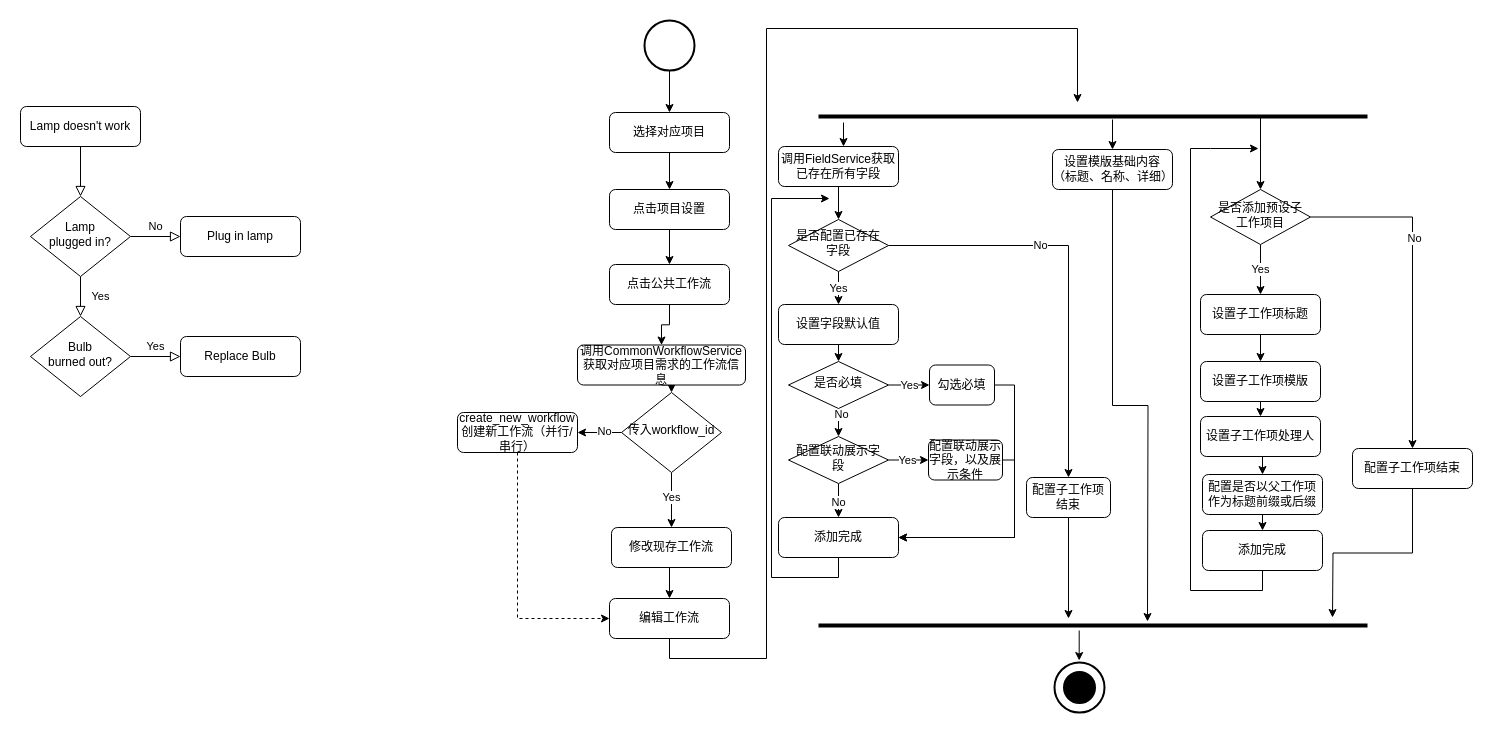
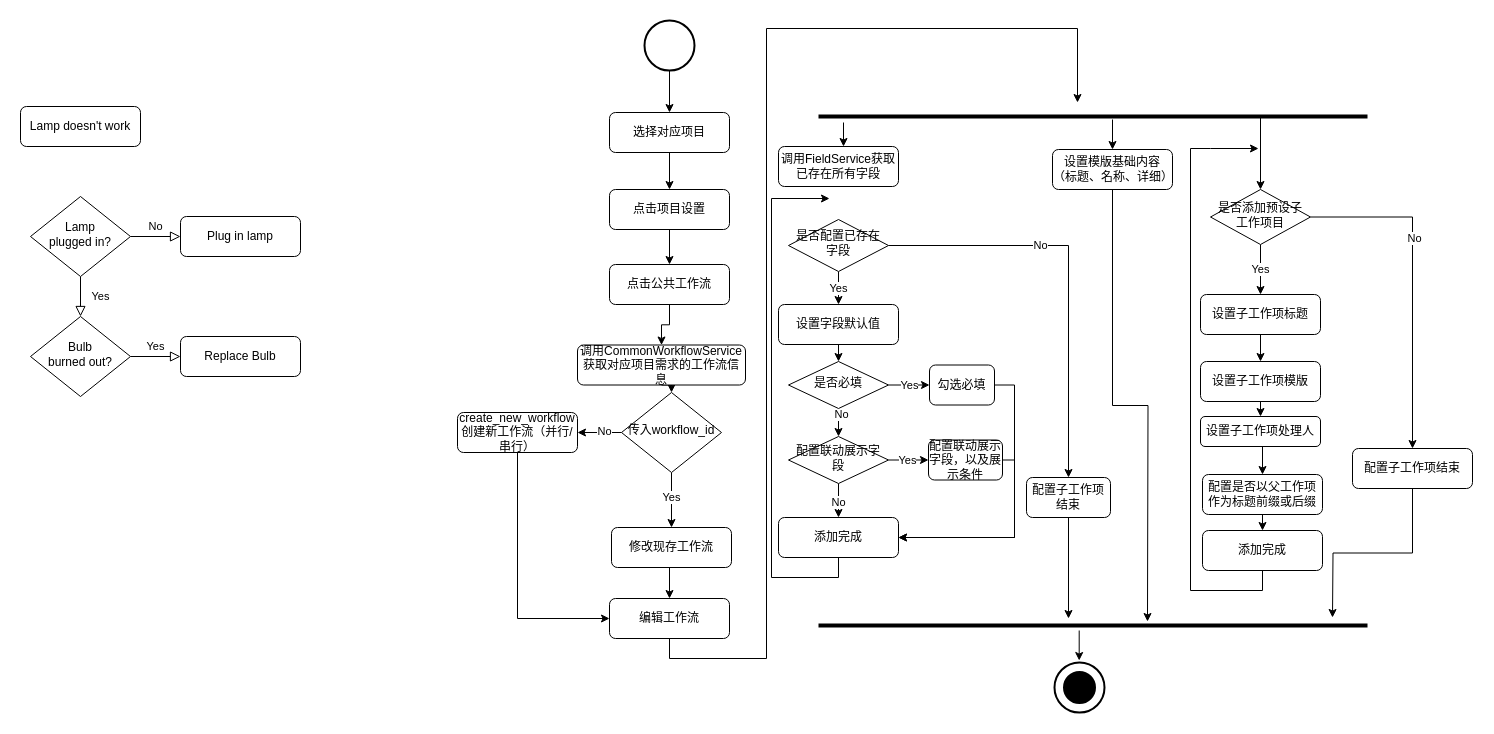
edge "Lamp doesn't work" -> "Lamp plugged in?": removed
edge "调用FieldService获取已存在所有字段" -> "是否配置已存在字段": removed
node "设置子工作项处理人": size 120x40 -> 120x30
edge "create_new_workflow 创建新工作流（并行/串行）" -> "编辑工作流": style dashed -> solid
